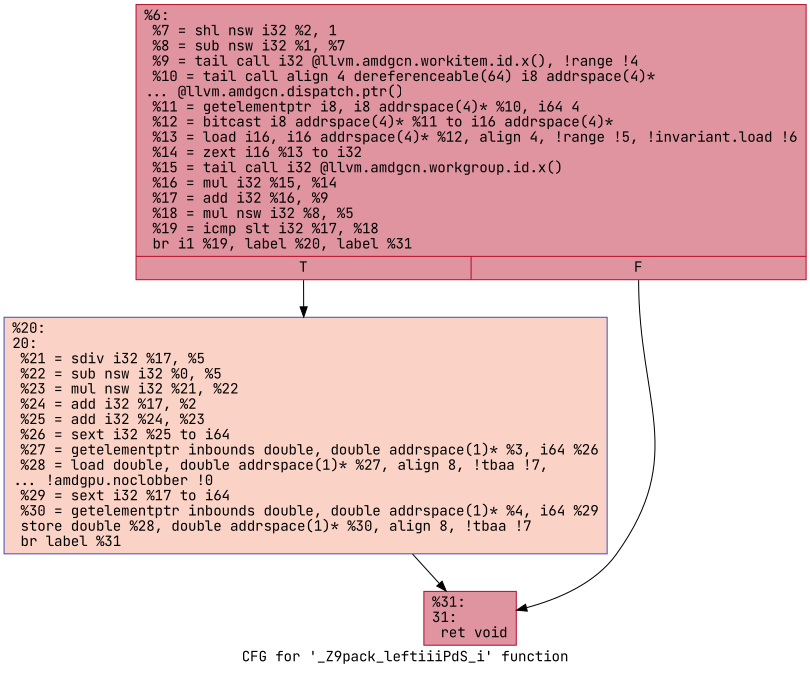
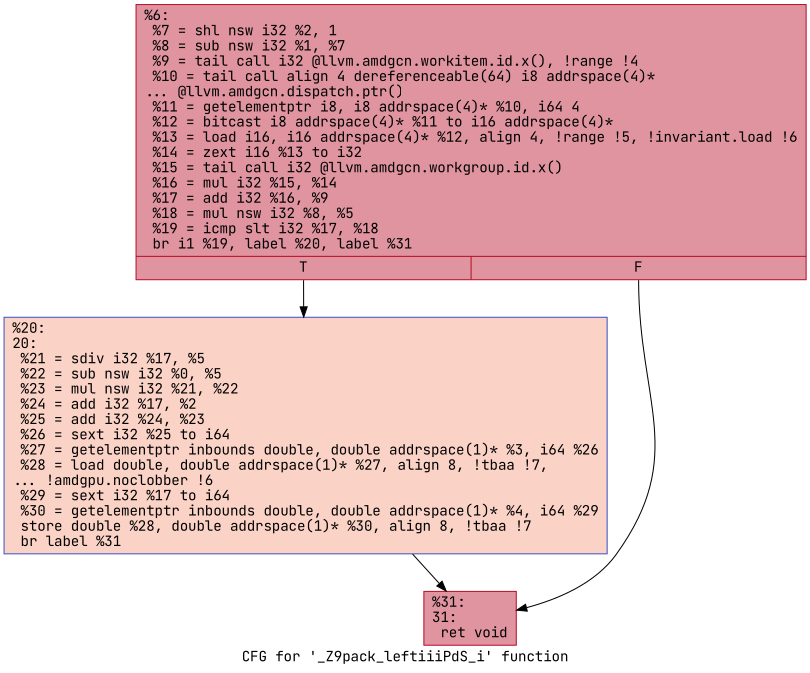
node "%20:": text "... !amdgpu.noclobber !0" -> "... !amdgpu.noclobber !6"
